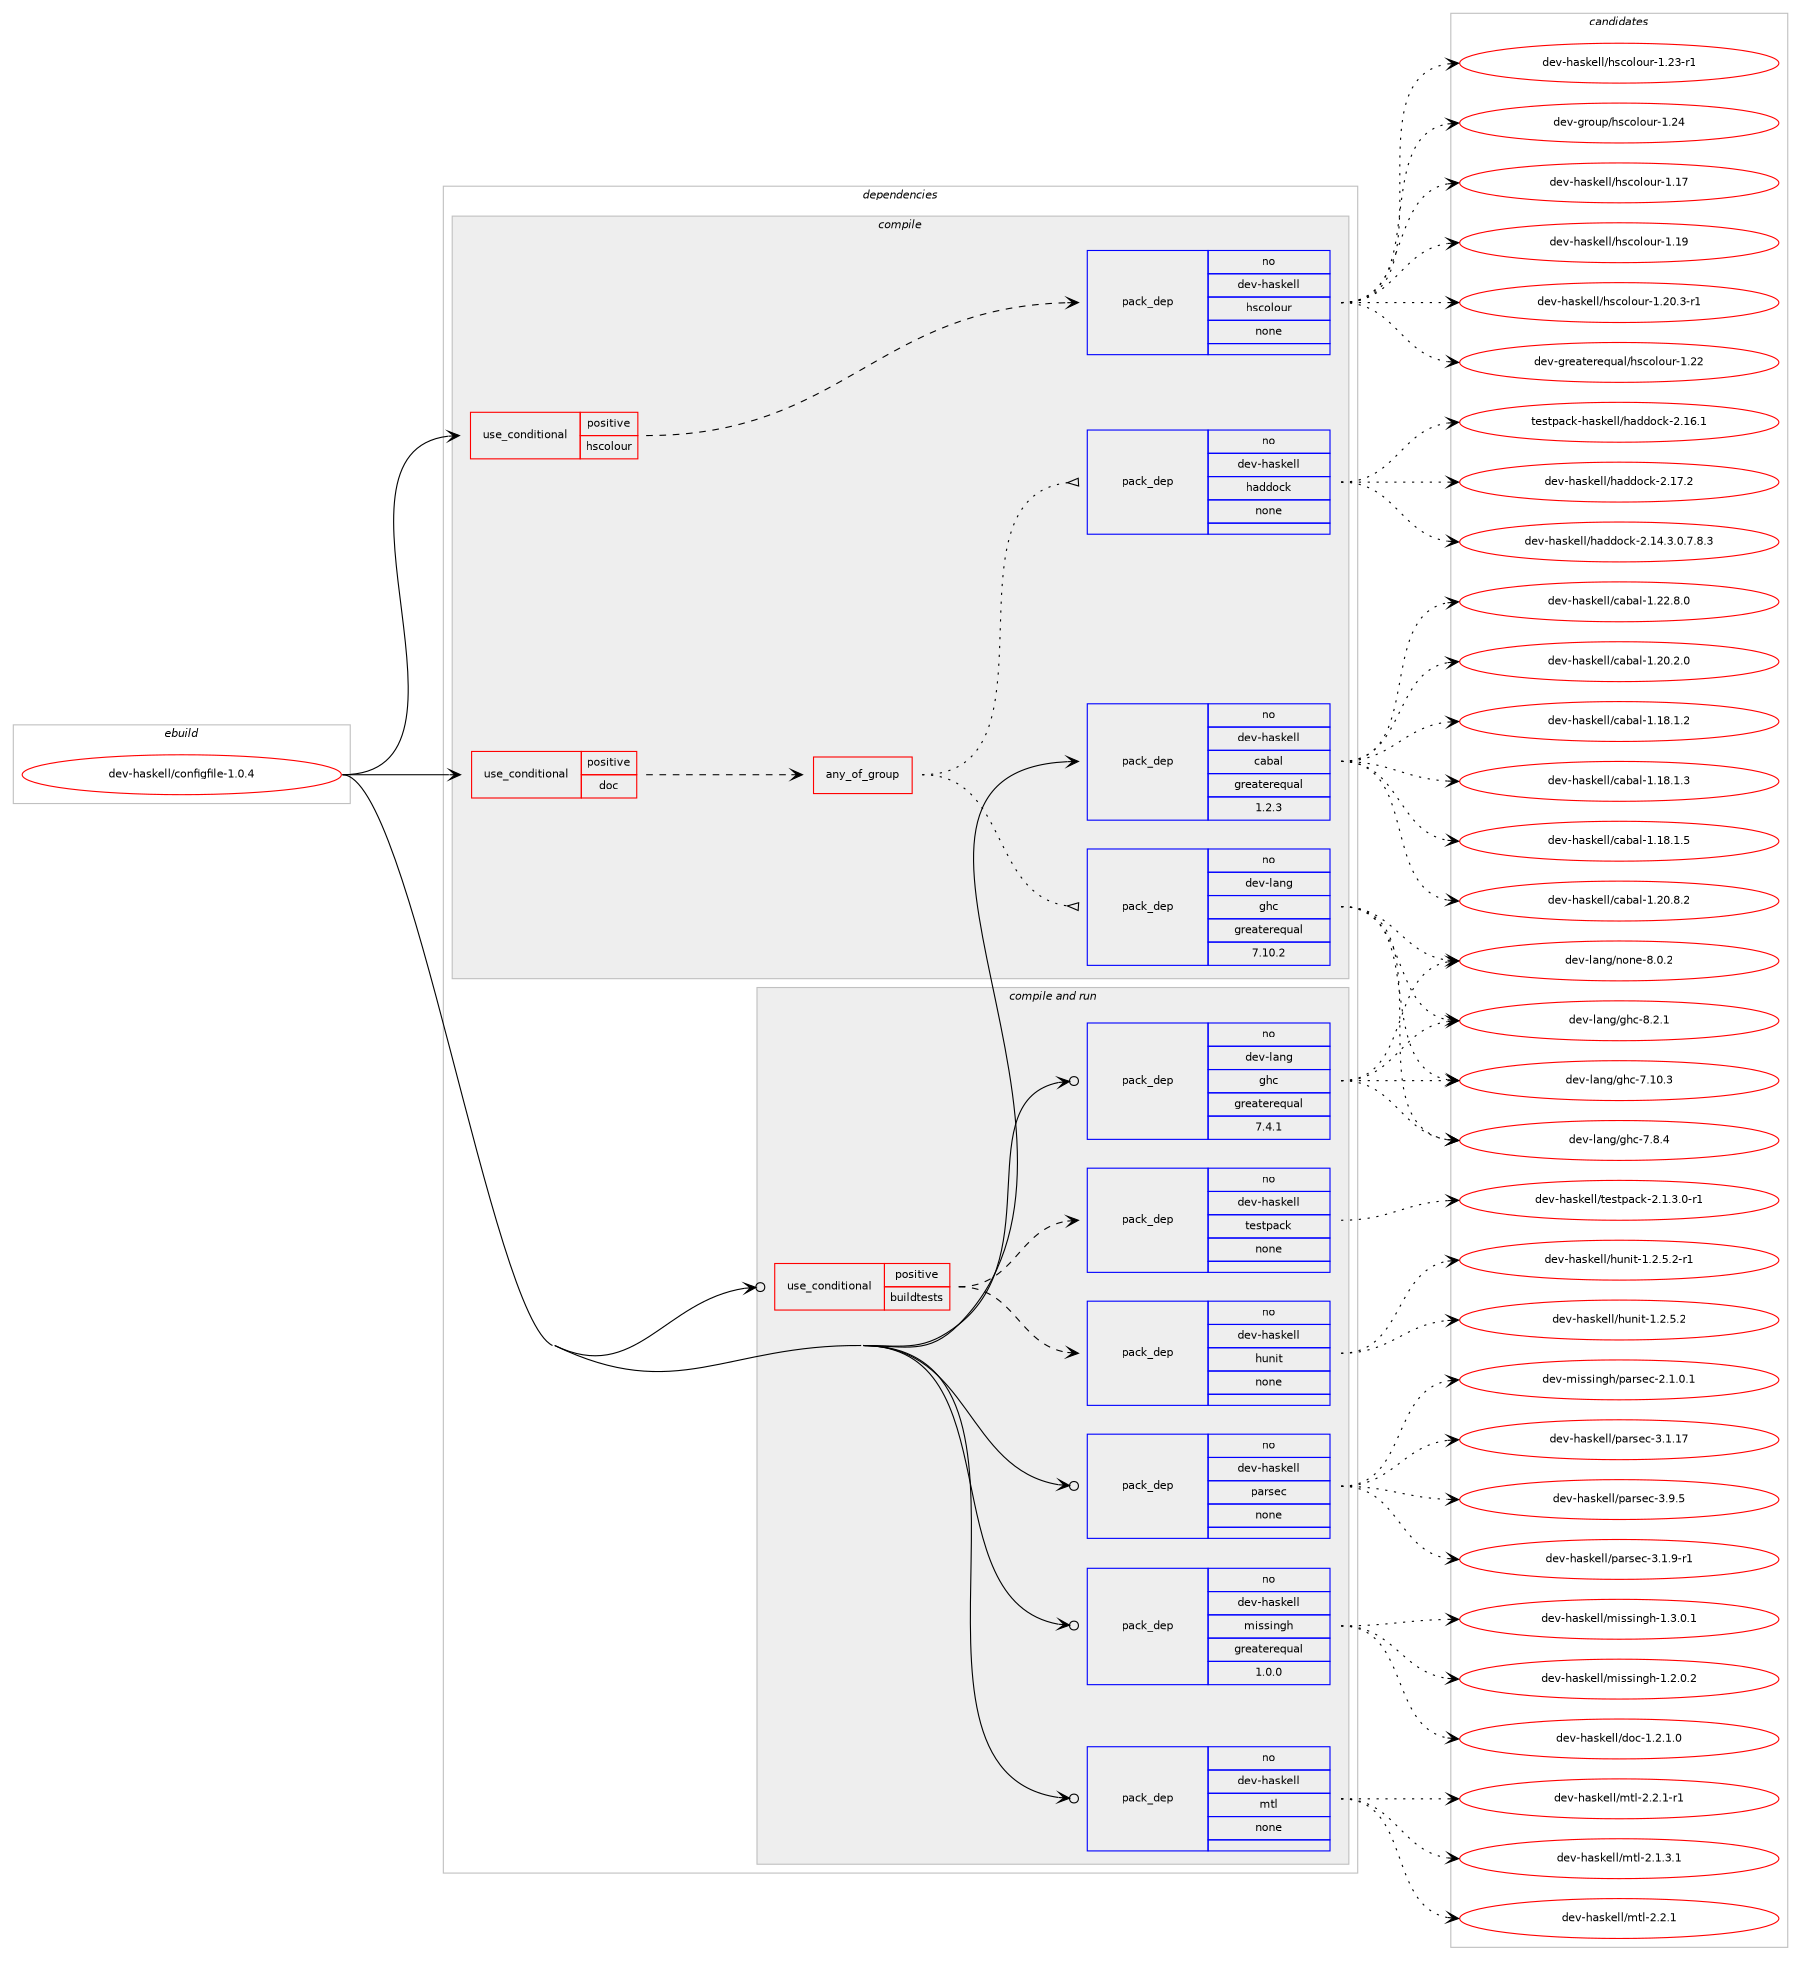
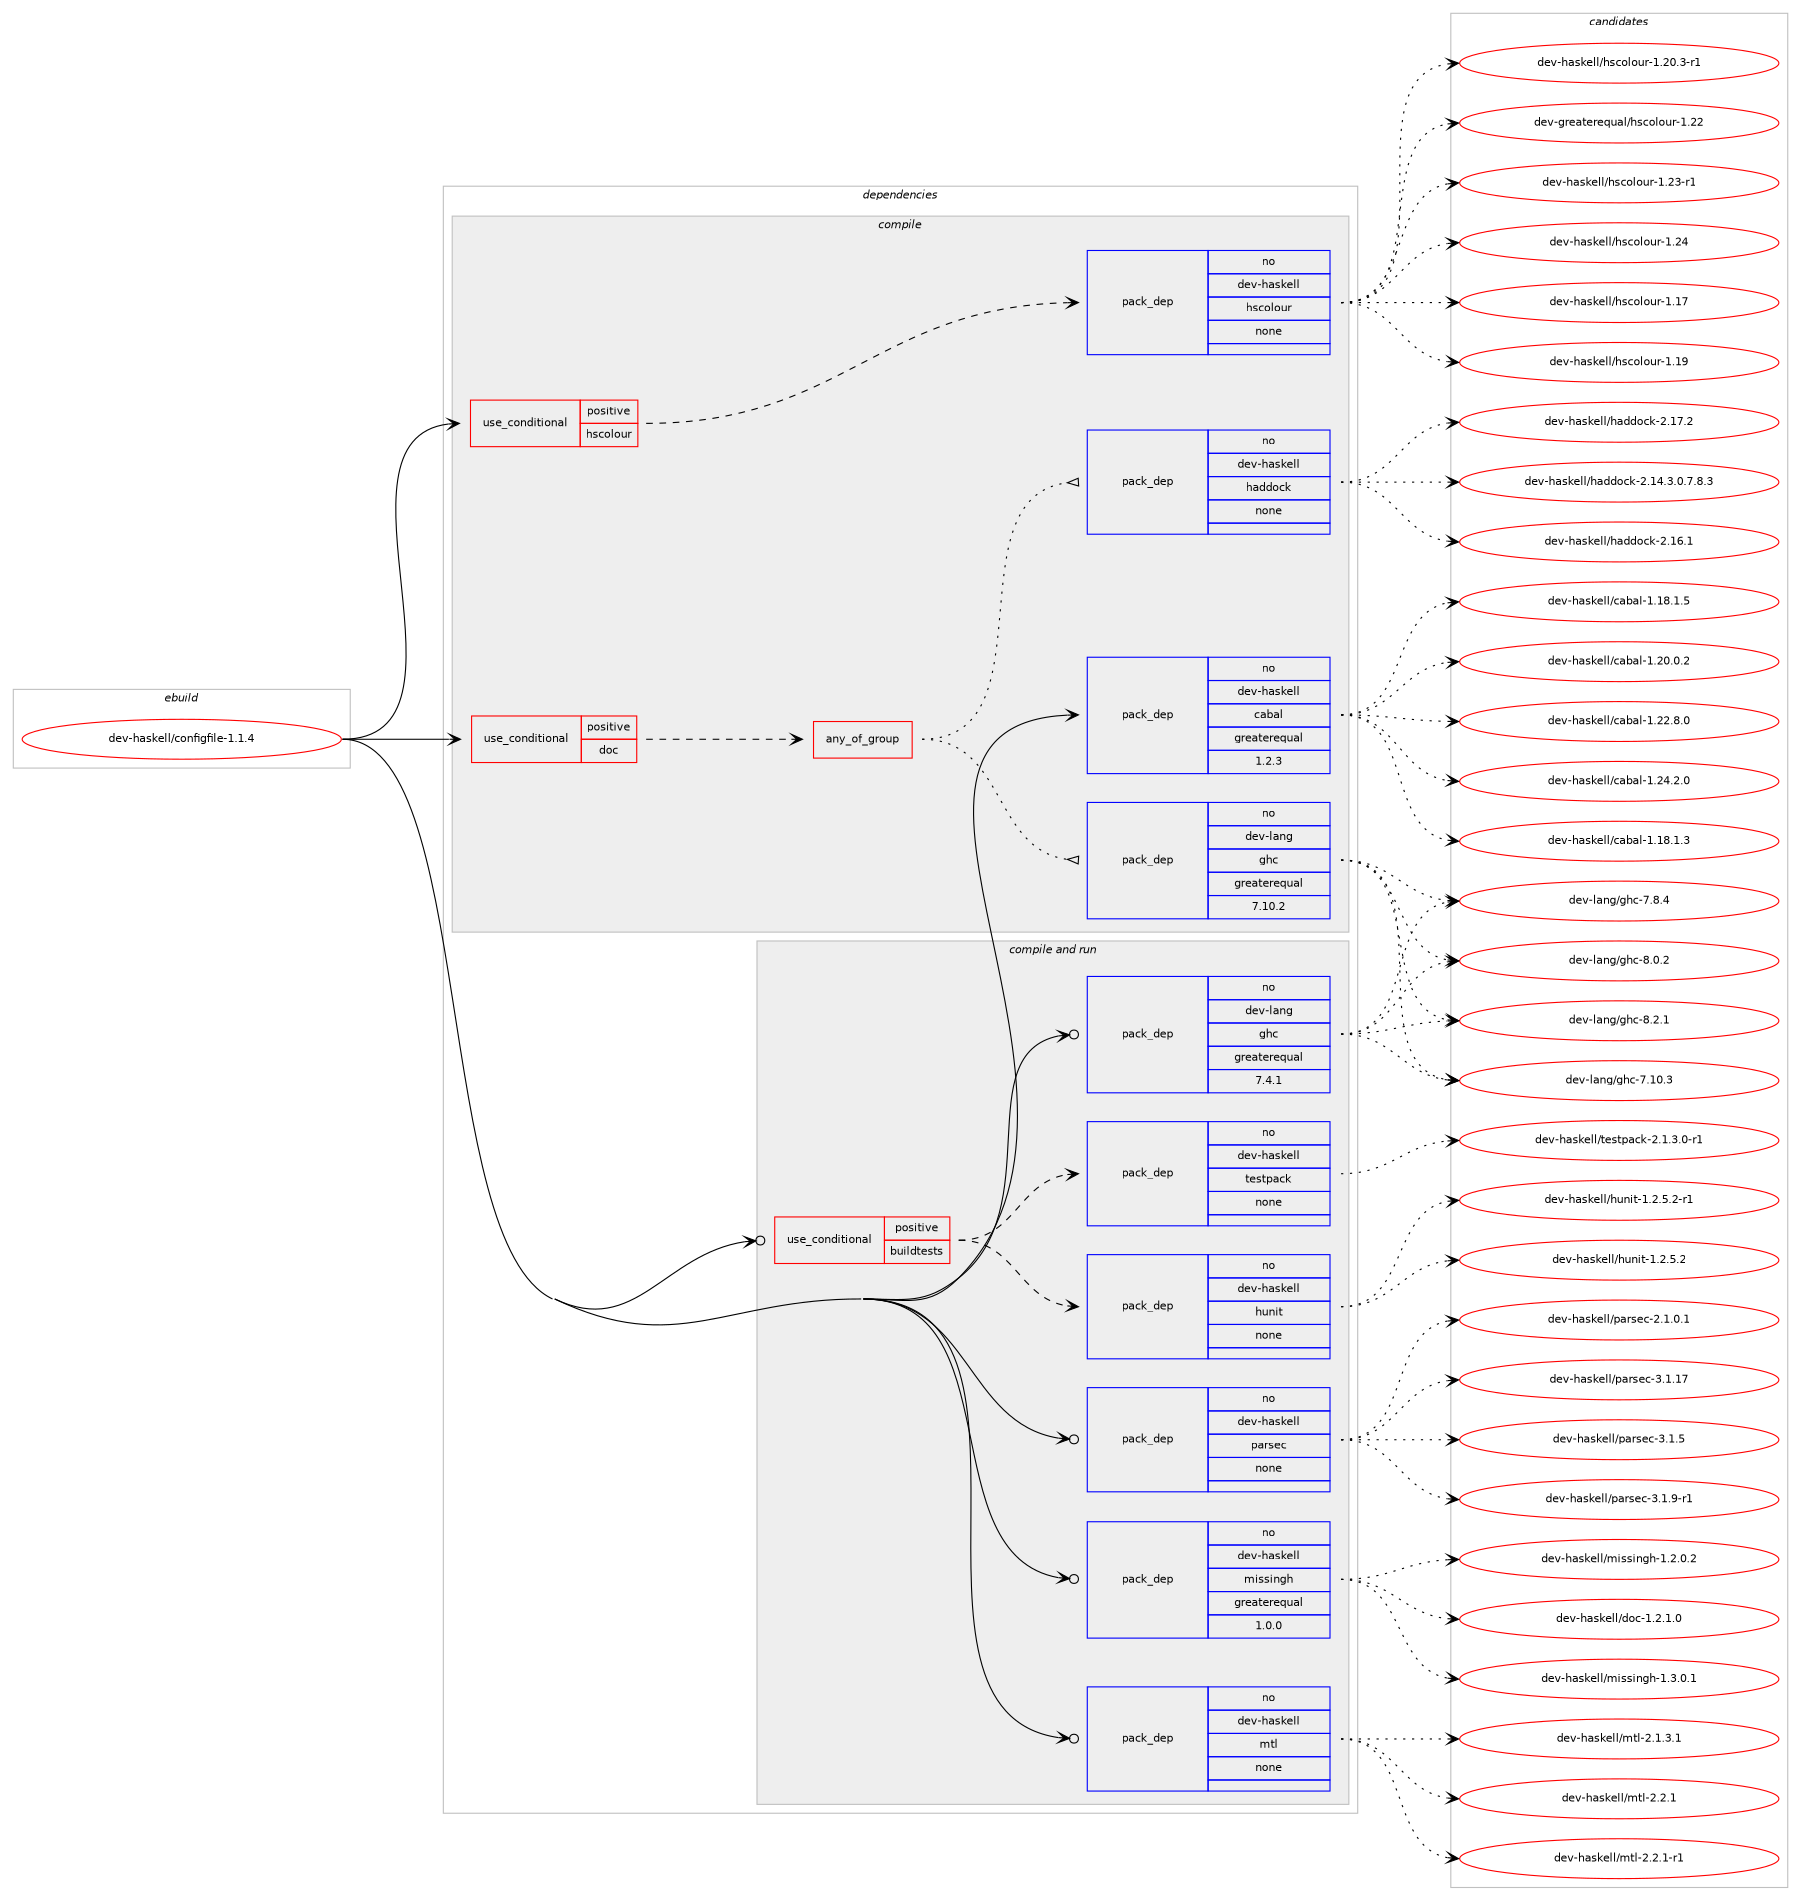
node "dev-group/hscolour-1.24": label "dev-group/hscolour-1.24" -> "dev-haskell/hscolour-1.24"
node "testpack-haskell/haddock-2.16.1": label "testpack-haskell/haddock-2.16.1" -> "dev-haskell/haddock-2.16.1"
node "dev-haskell/cabal-1.20.2.0": label "dev-haskell/cabal-1.20.2.0" -> "dev-haskell/cabal-1.24.2.0"
node "dev-haskell/cabal-1.18.1.2": removed
node "dev-haskell/configfile-1.0.4": label "dev-haskell/configfile-1.0.4" -> "dev-haskell/configfile-1.1.4"
node "dev-haskell/cabal-1.20.8.2": label "dev-haskell/cabal-1.20.8.2" -> "dev-haskell/cabal-1.20.0.2"
node "dev-lang/none-8.0.2": label "dev-lang/none-8.0.2" -> "dev-lang/ghc-8.0.2"
node "dev-missingh/parsec-2.1.0.1": label "dev-missingh/parsec-2.1.0.1" -> "dev-haskell/parsec-2.1.0.1"
node "dev-haskell/parsec-3.9.5": label "dev-haskell/parsec-3.9.5" -> "dev-haskell/parsec-3.1.5"
